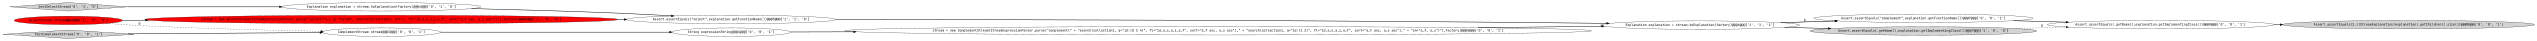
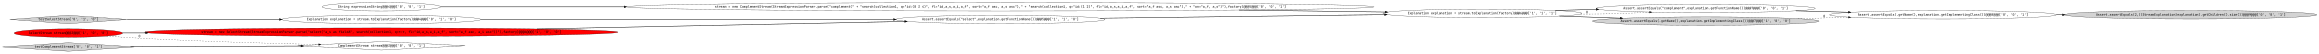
node "ComplementStream stream@@@3@@@['0', '0', '1']": shape ellipse -> diamond
edge "ComplementStream stream@@@3@@@['0', '0', '1']" -> "String expressionString@@@4@@@['0', '0', '1']": removed
